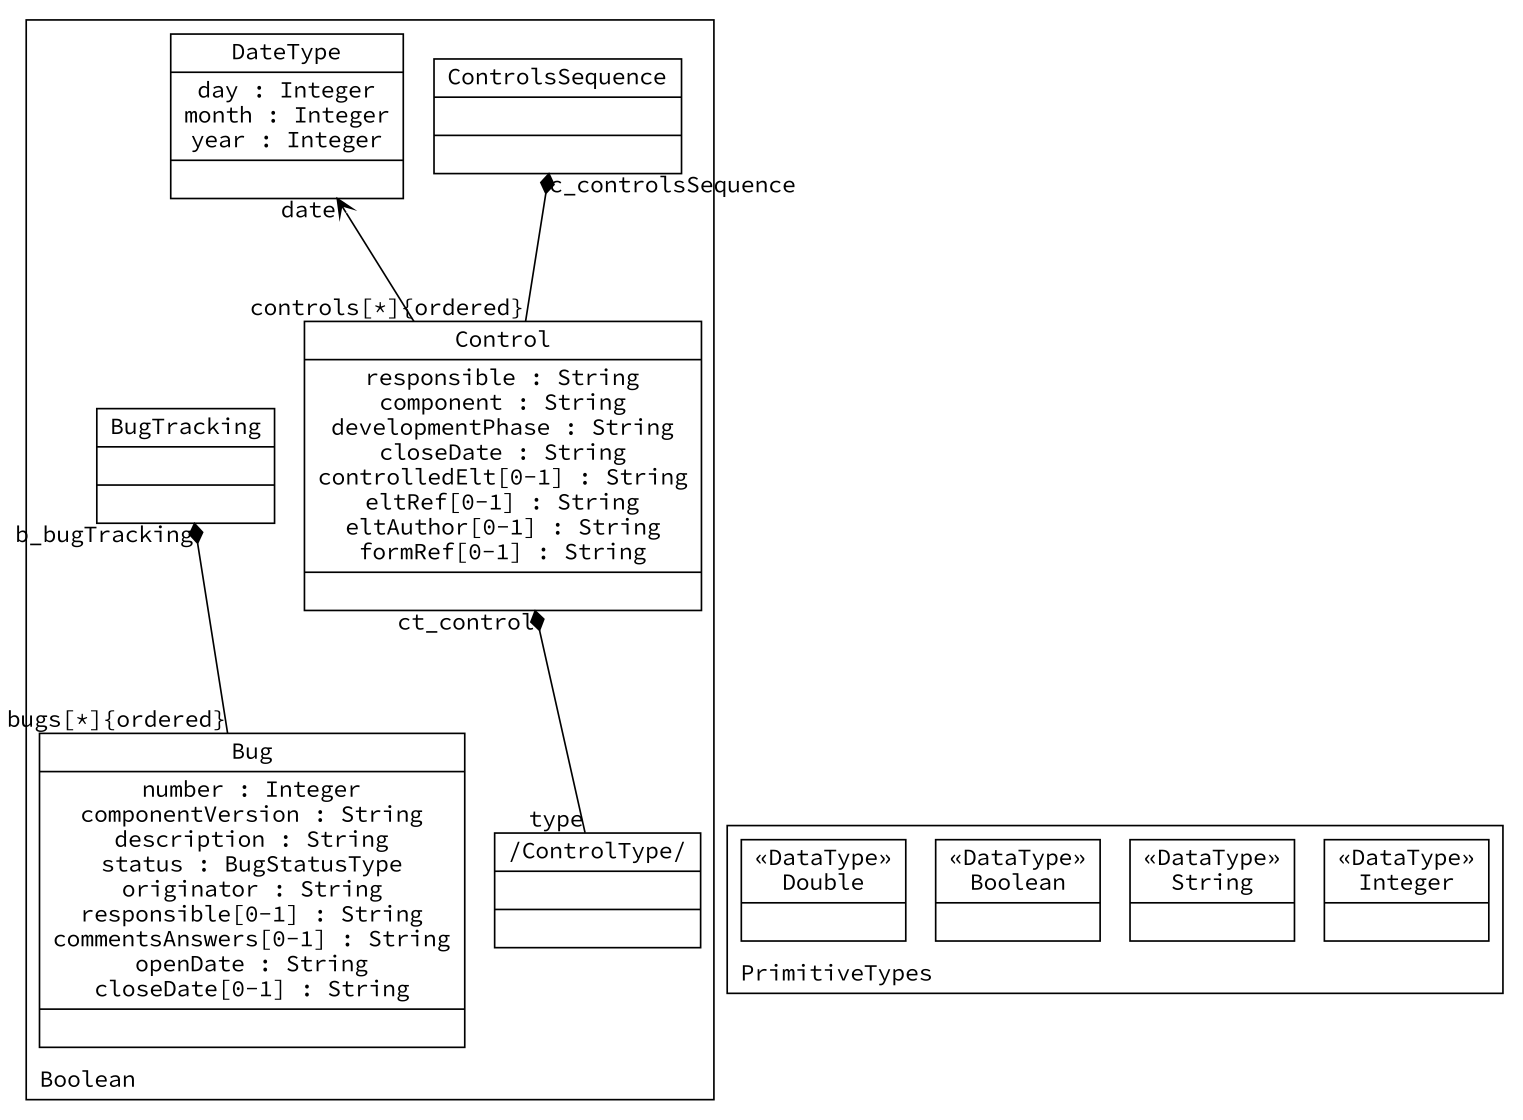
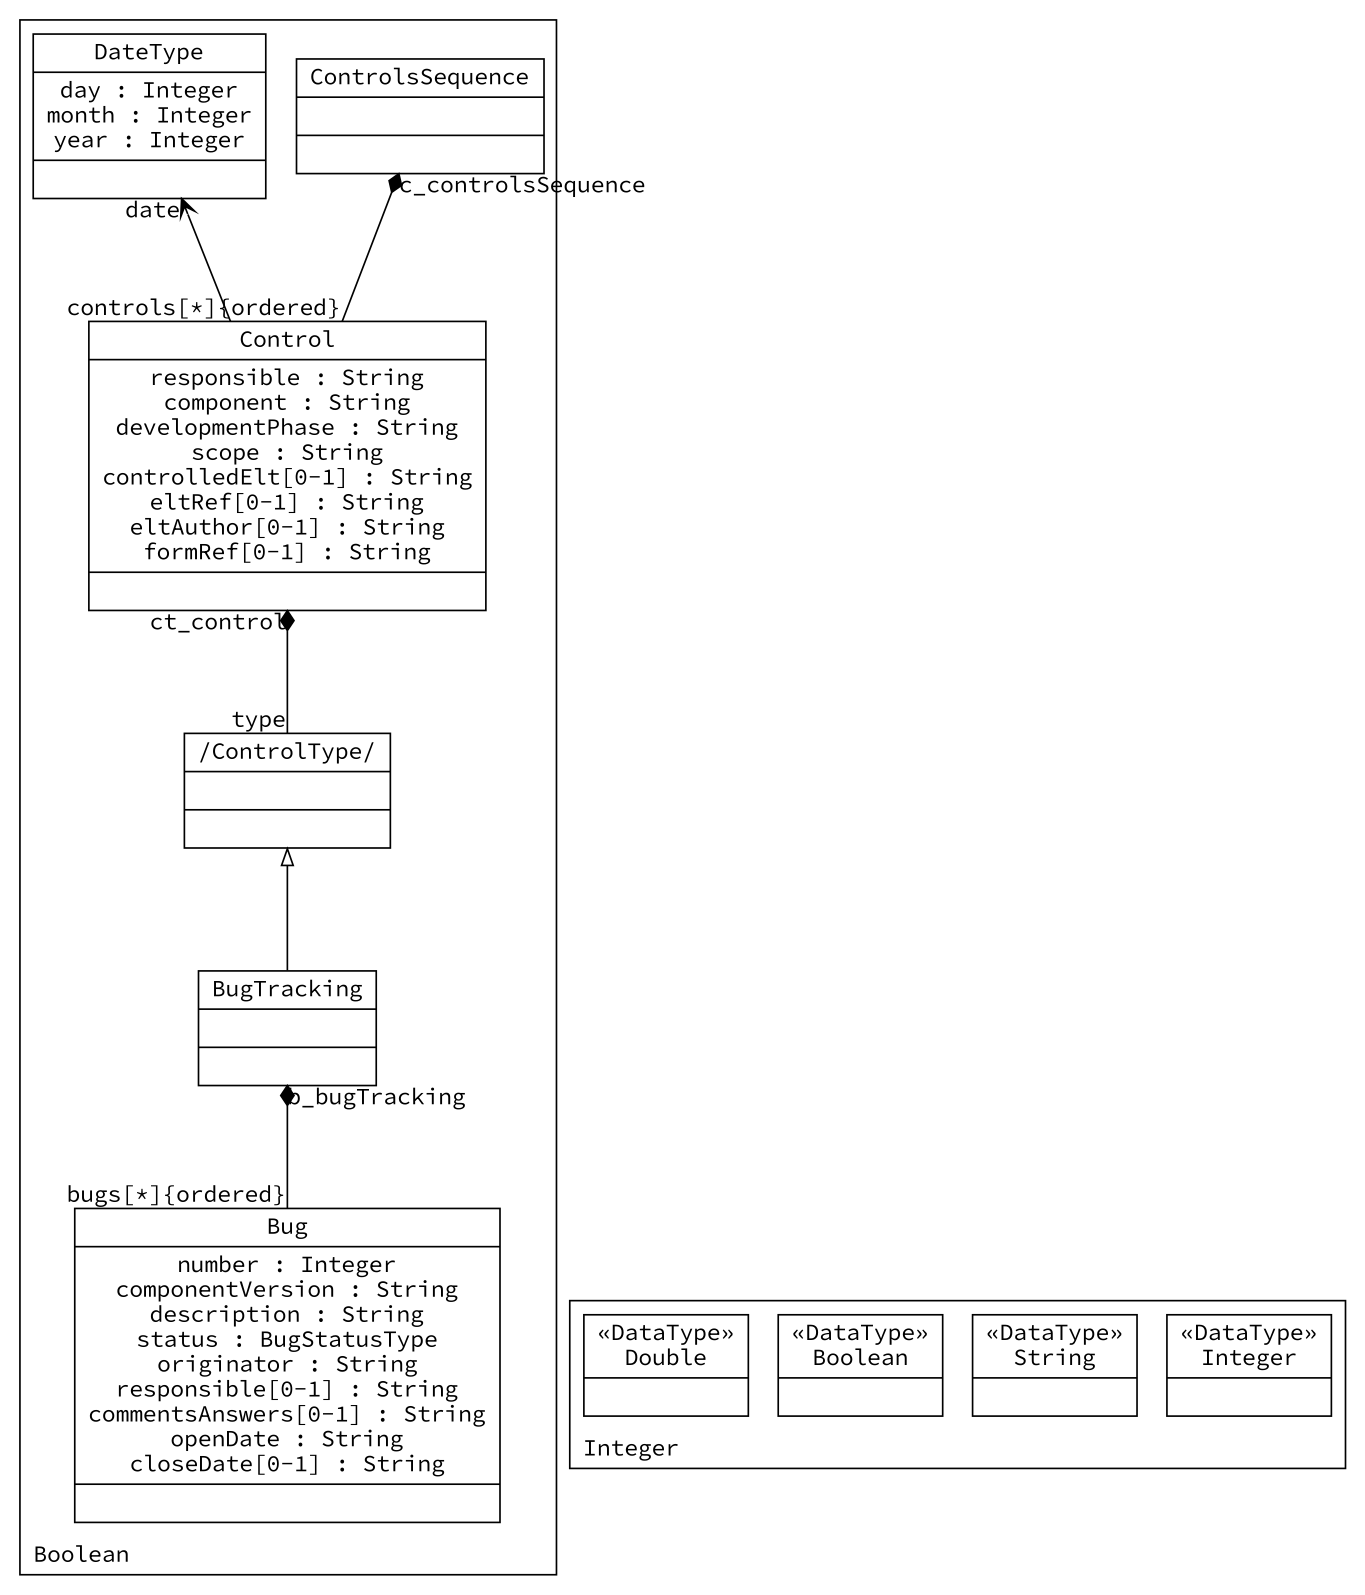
node "Control": text "closeDate : String" -> "scope : String"
edge "BugTracking" -> "/ControlType/": added
cluster "PrimitiveTypes": label "PrimitiveTypes" -> "Integer"
